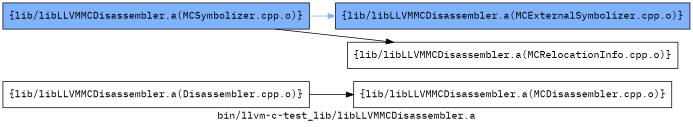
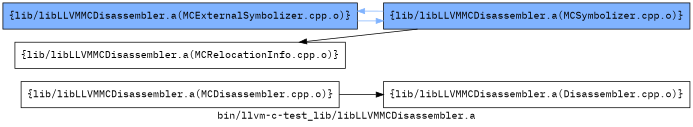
edge "{lib/libLLVMMCDisassembler.a(MCExternalSymbolizer.cpp.o)}" -> "{lib/libLLVMMCDisassembler.a(MCSymbolizer.cpp.o)}": added
edge "{lib/libLLVMMCDisassembler.a(Disassembler.cpp.o)}" -> "{lib/libLLVMMCDisassembler.a(MCDisassembler.cpp.o)}": reversed
